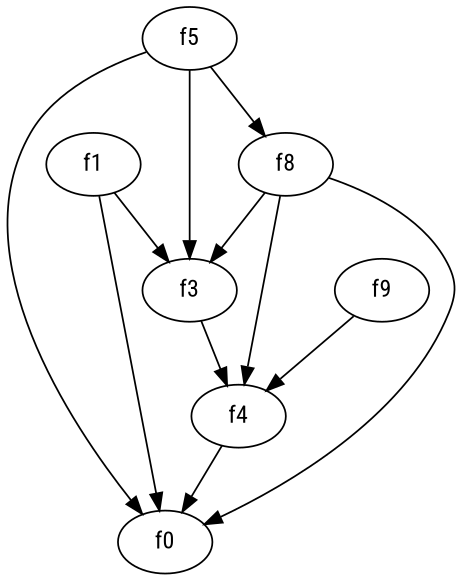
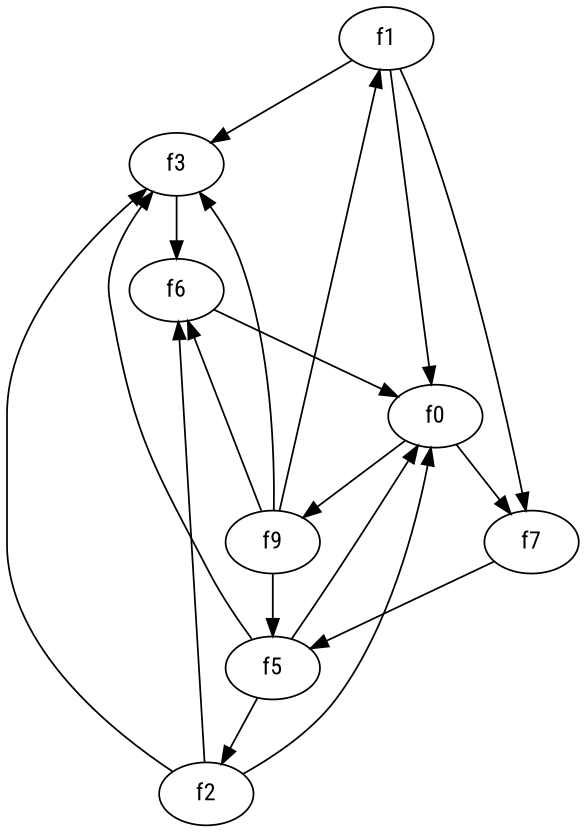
node "f8": label "f8" -> "f2"
edge "f9" -> "f1": added
edge "f9" -> "f3": added
node "f4": label "f4" -> "f6"
edge "f0" -> "f9": added
node "f7": added
edge "f9" -> "f5": added
